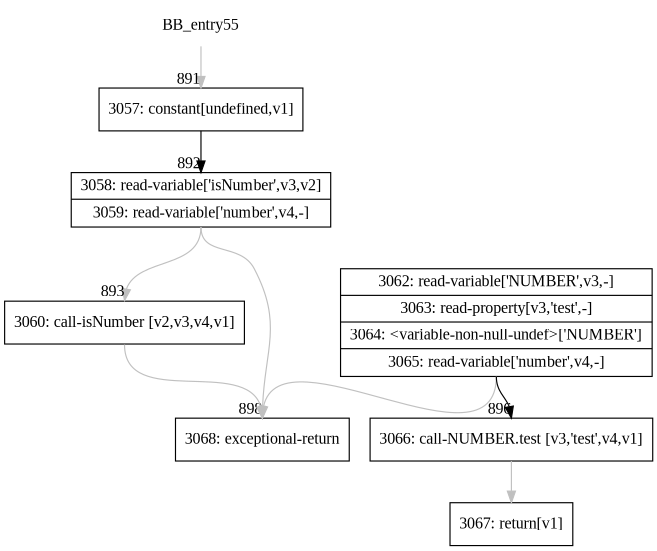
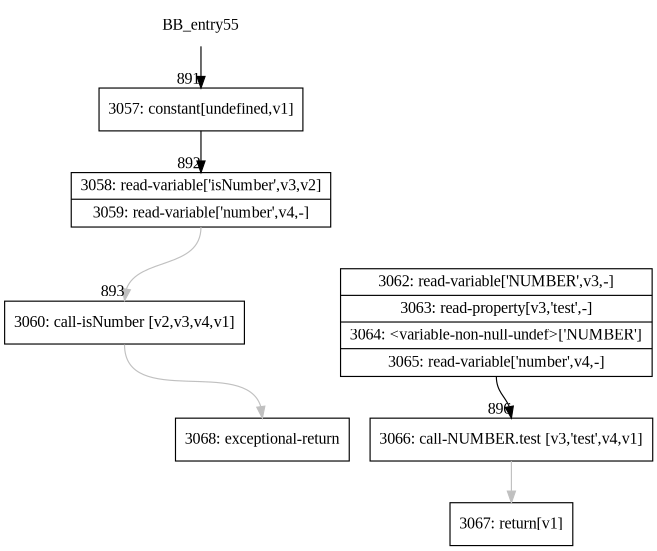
edge "BB_entry55" -> "3057: constant[undefined,v1]": color gray -> black
edge "3058: read-variable['isNumber',v3,v2]" -> "3068: exceptional-return": removed
edge "3062: read-variable['NUMBER',v3,-]" -> "3068: exceptional-return": removed
